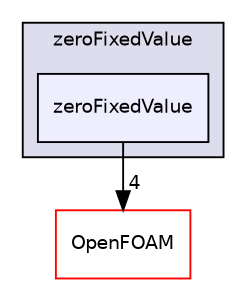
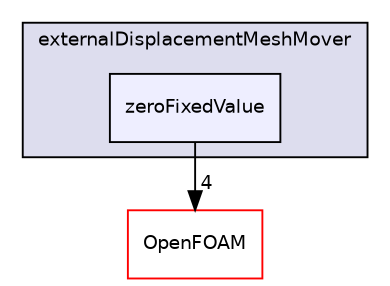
cluster "zeroFixedValue": label "zeroFixedValue" -> "externalDisplacementMeshMover"
